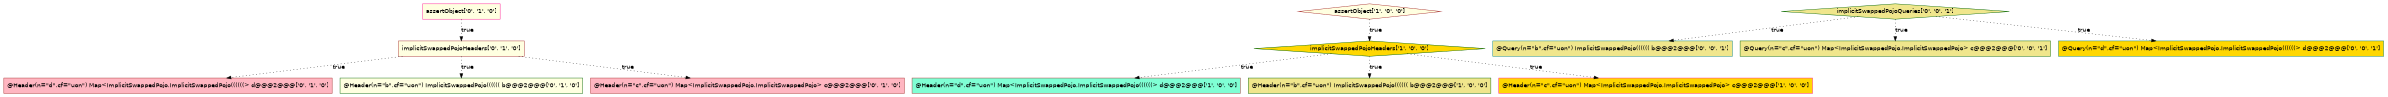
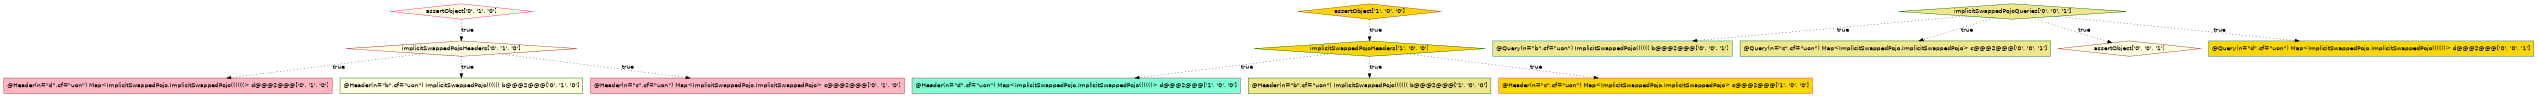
node "assertObject['0', '1', '0']": shape box -> diamond
node "assertObject['1', '0', '0']": fillcolor lightyellow -> gold
node "implicitSwappedPojoHeaders['0', '1', '0']": shape box -> diamond
node "assertObject['0', '0', '1']": added
